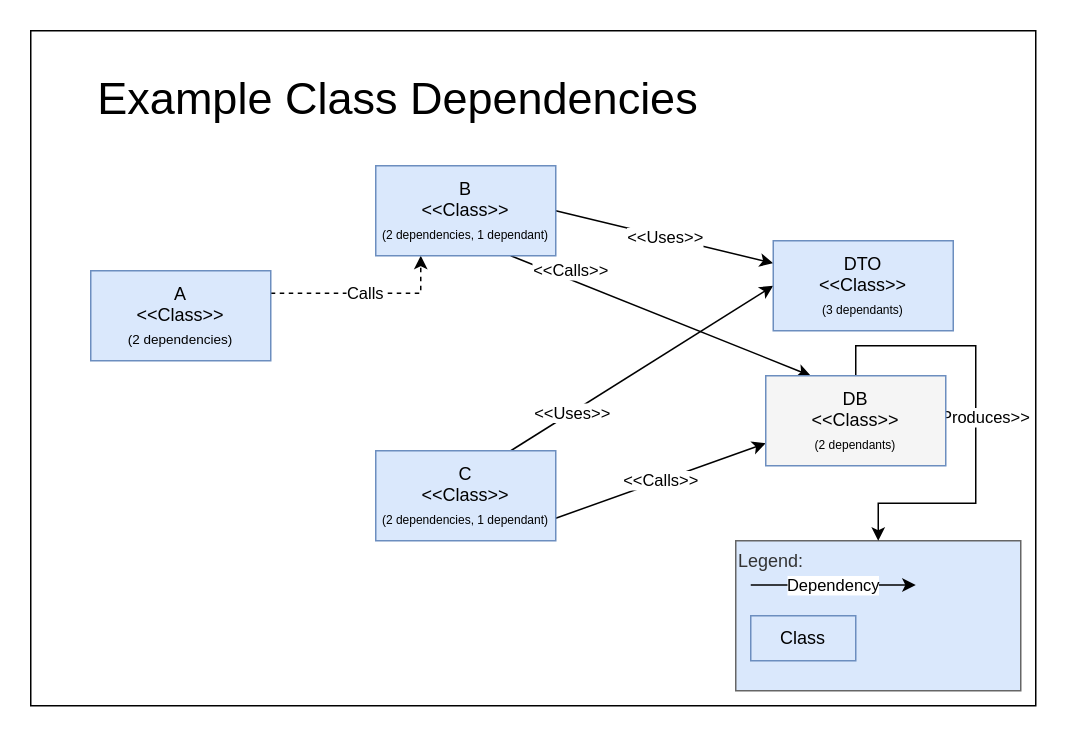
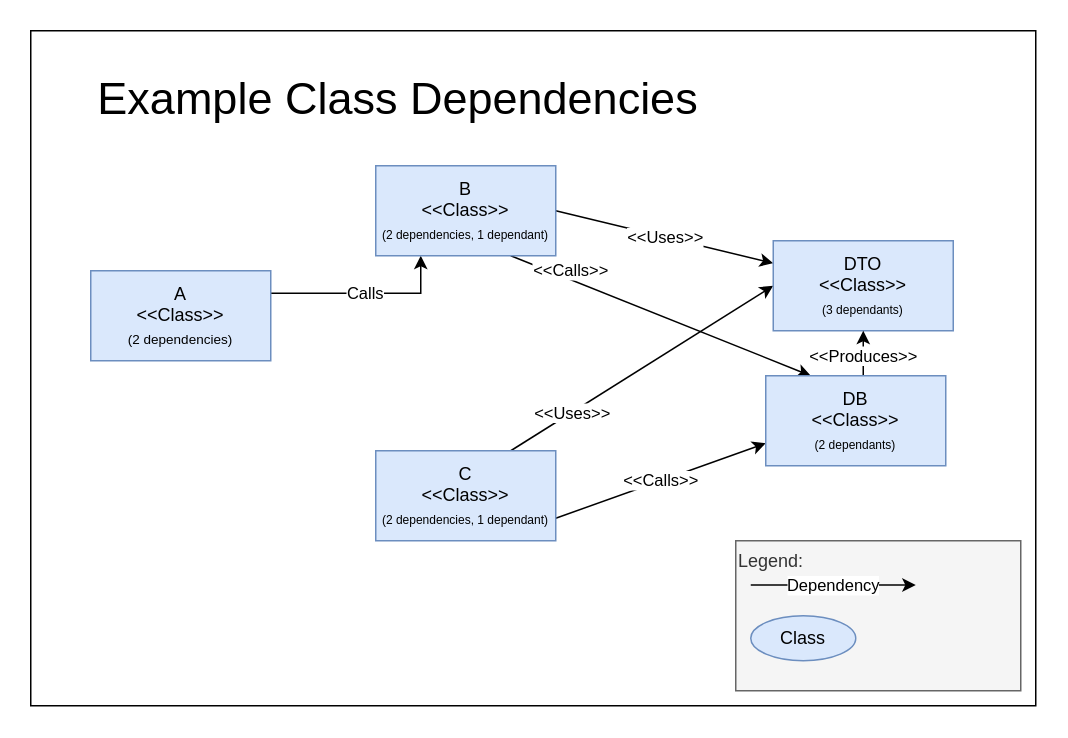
edge "A <<Class>> (2 dependencies)" -> "B <<Class>> (2 dependencies, 1 dependant)": style dashed -> solid
edge "DB <<Class>> (2 dependants)" -> "Legend:": now "DB <<Class>> (2 dependants)" -> "DTO <<Class>> (3 dependants)"
node "DB <<Class>> (2 dependants)": fillcolor #f5f5f5 -> #dae8fc
node "Legend:": fillcolor #dae8fc -> #f5f5f5
node "Class": shape rectangle -> ellipse
